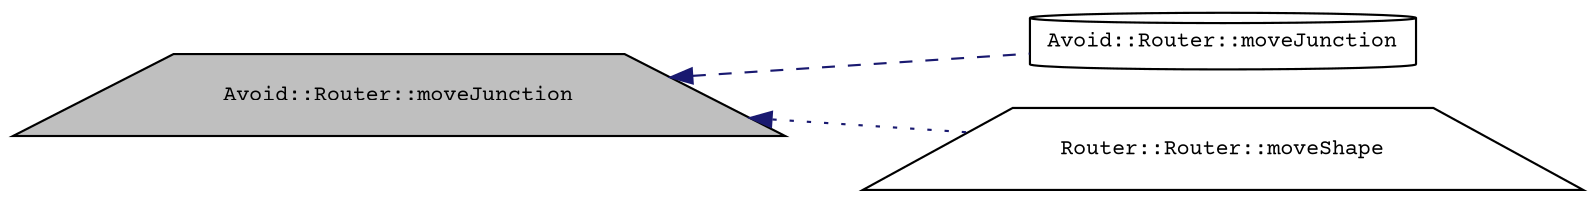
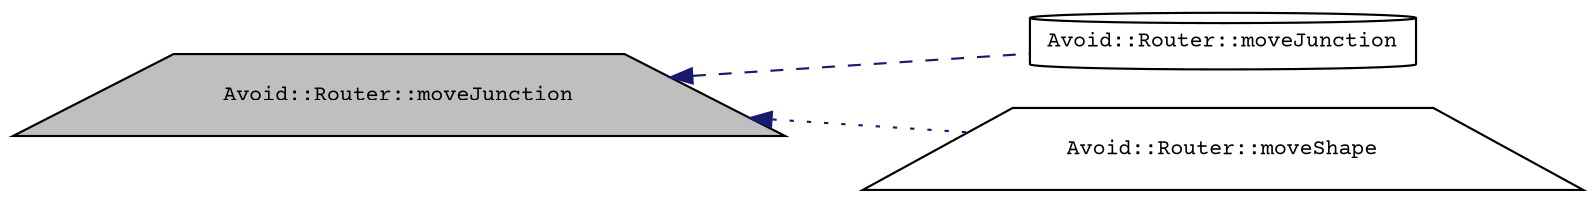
node "Router::Router::moveShape": label "Router::Router::moveShape" -> "Avoid::Router::moveShape"
